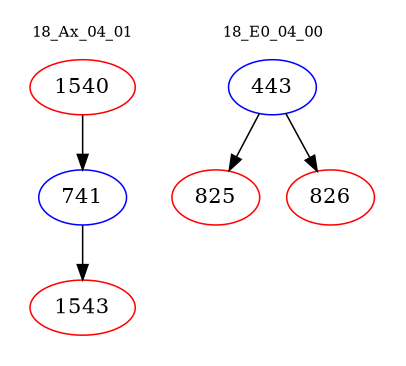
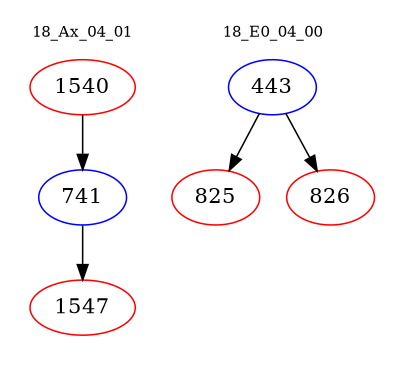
node "1543": label "1543" -> "1547"
